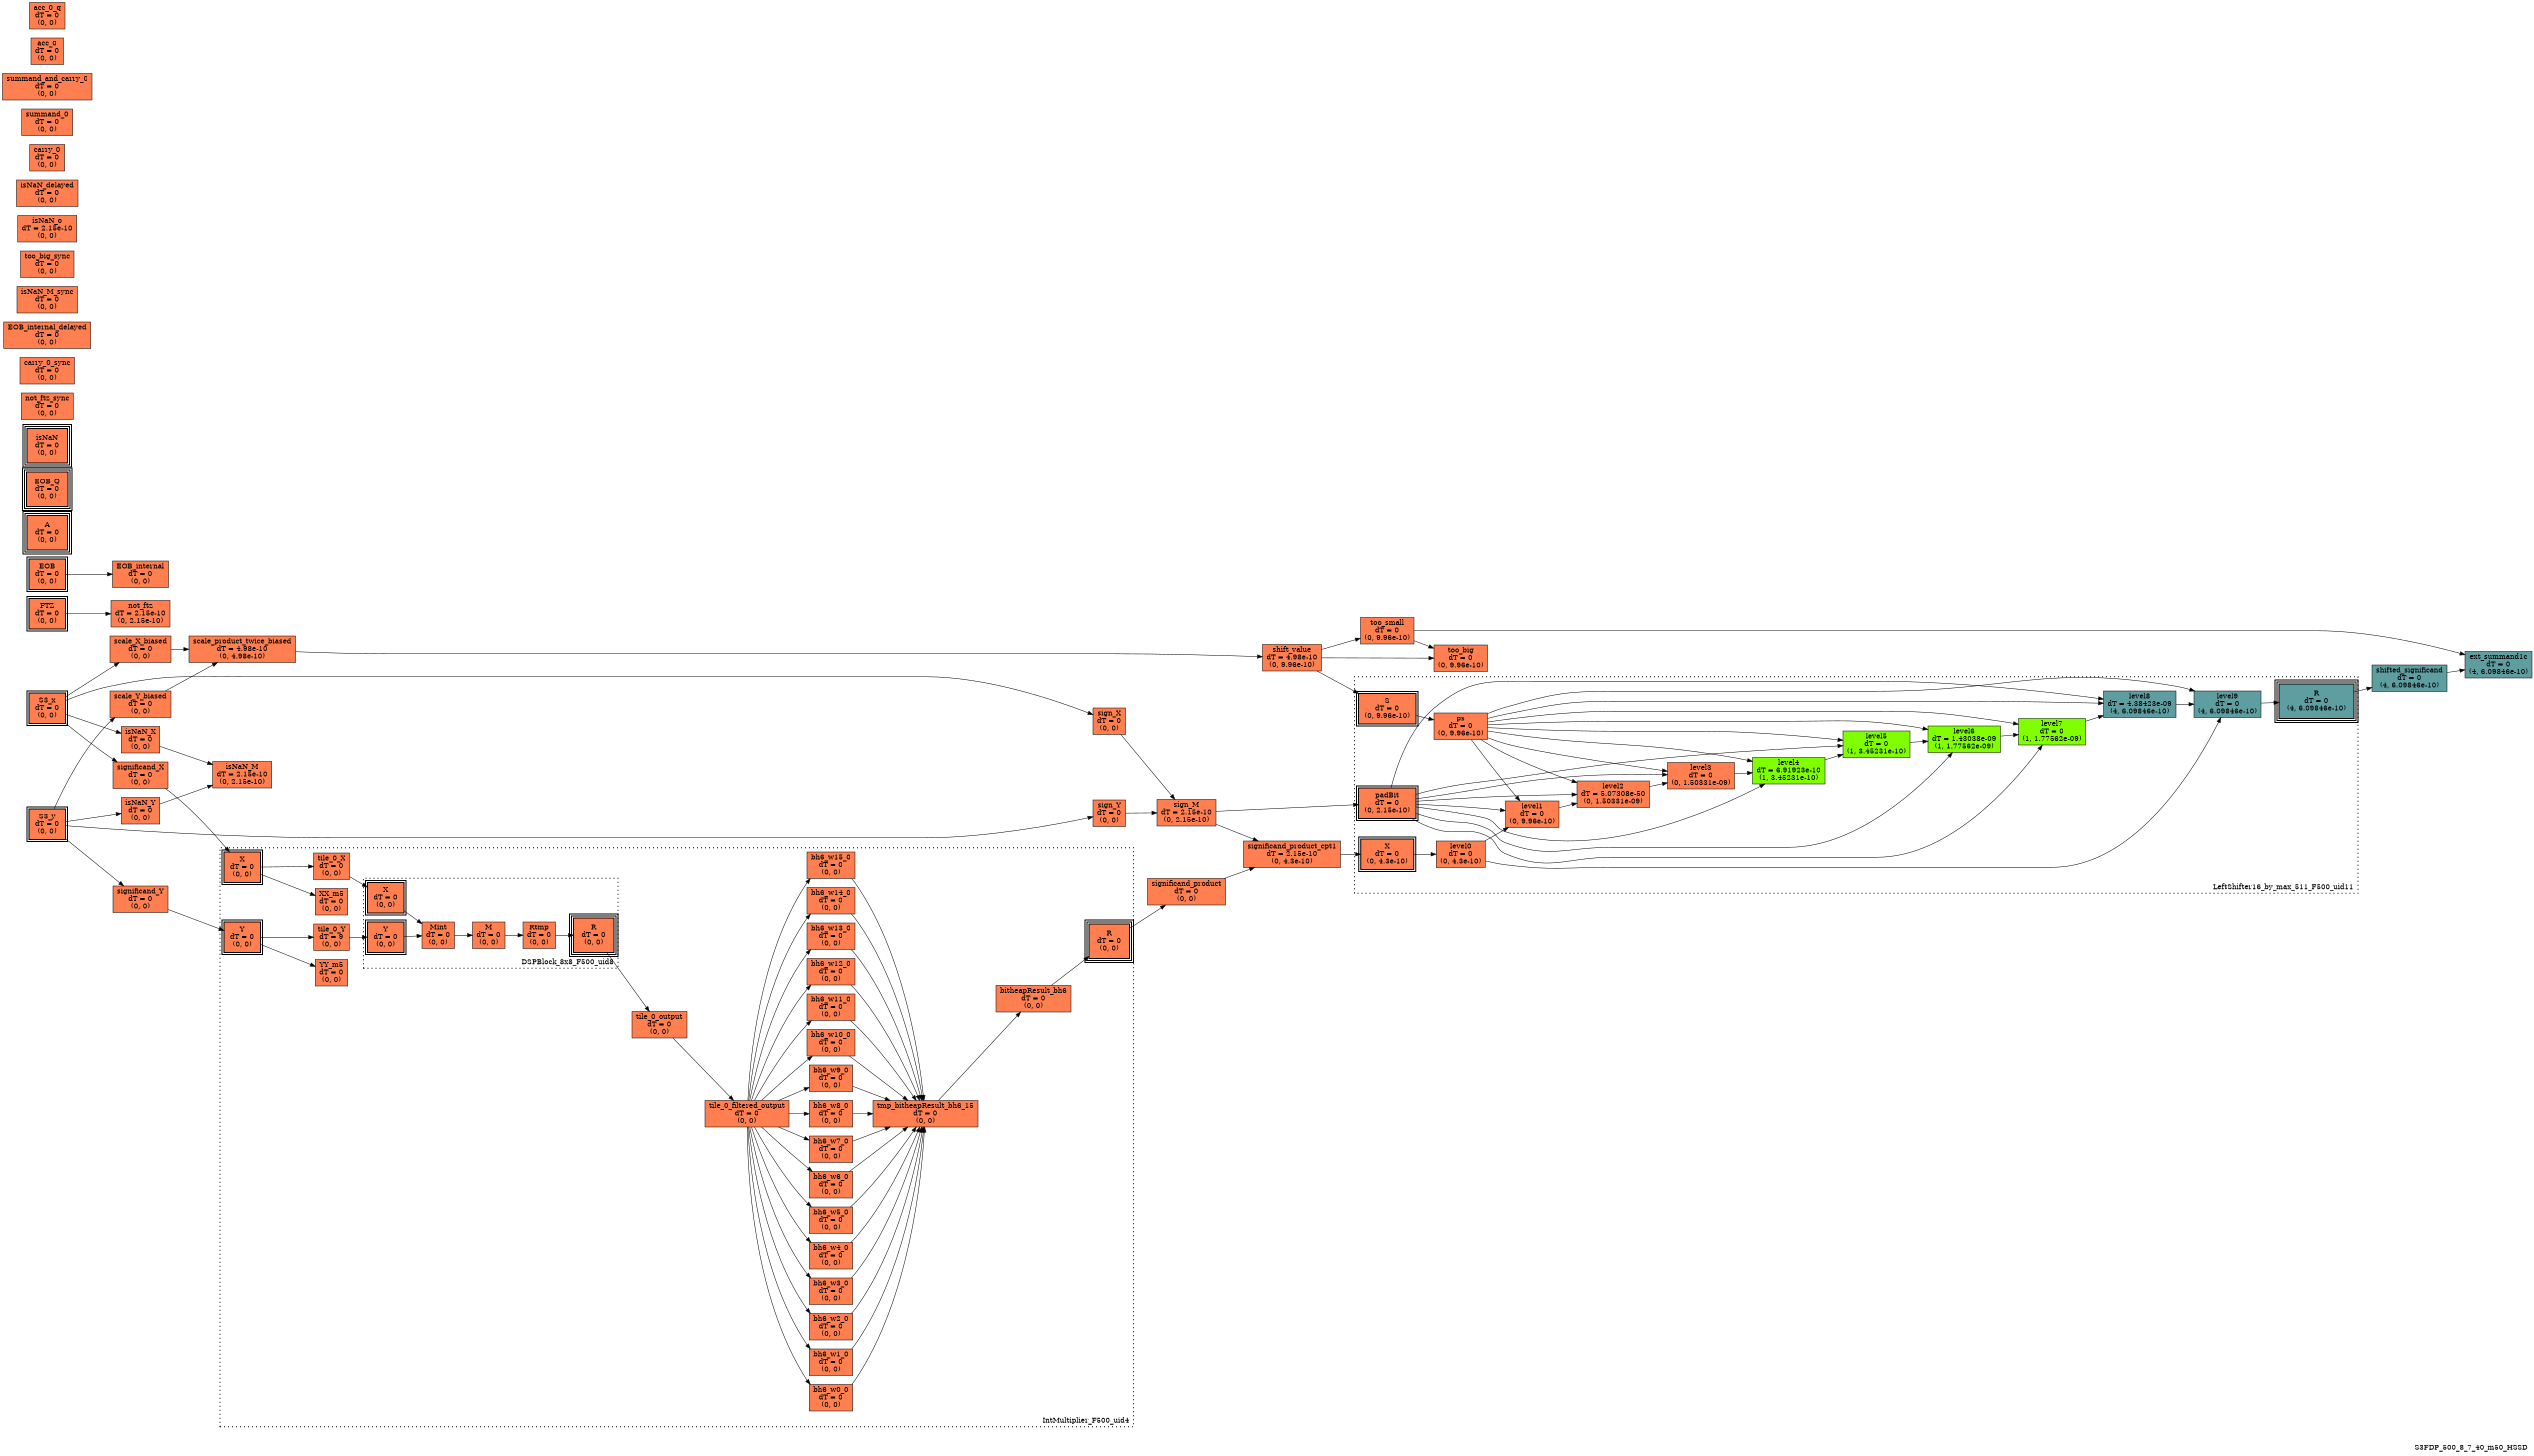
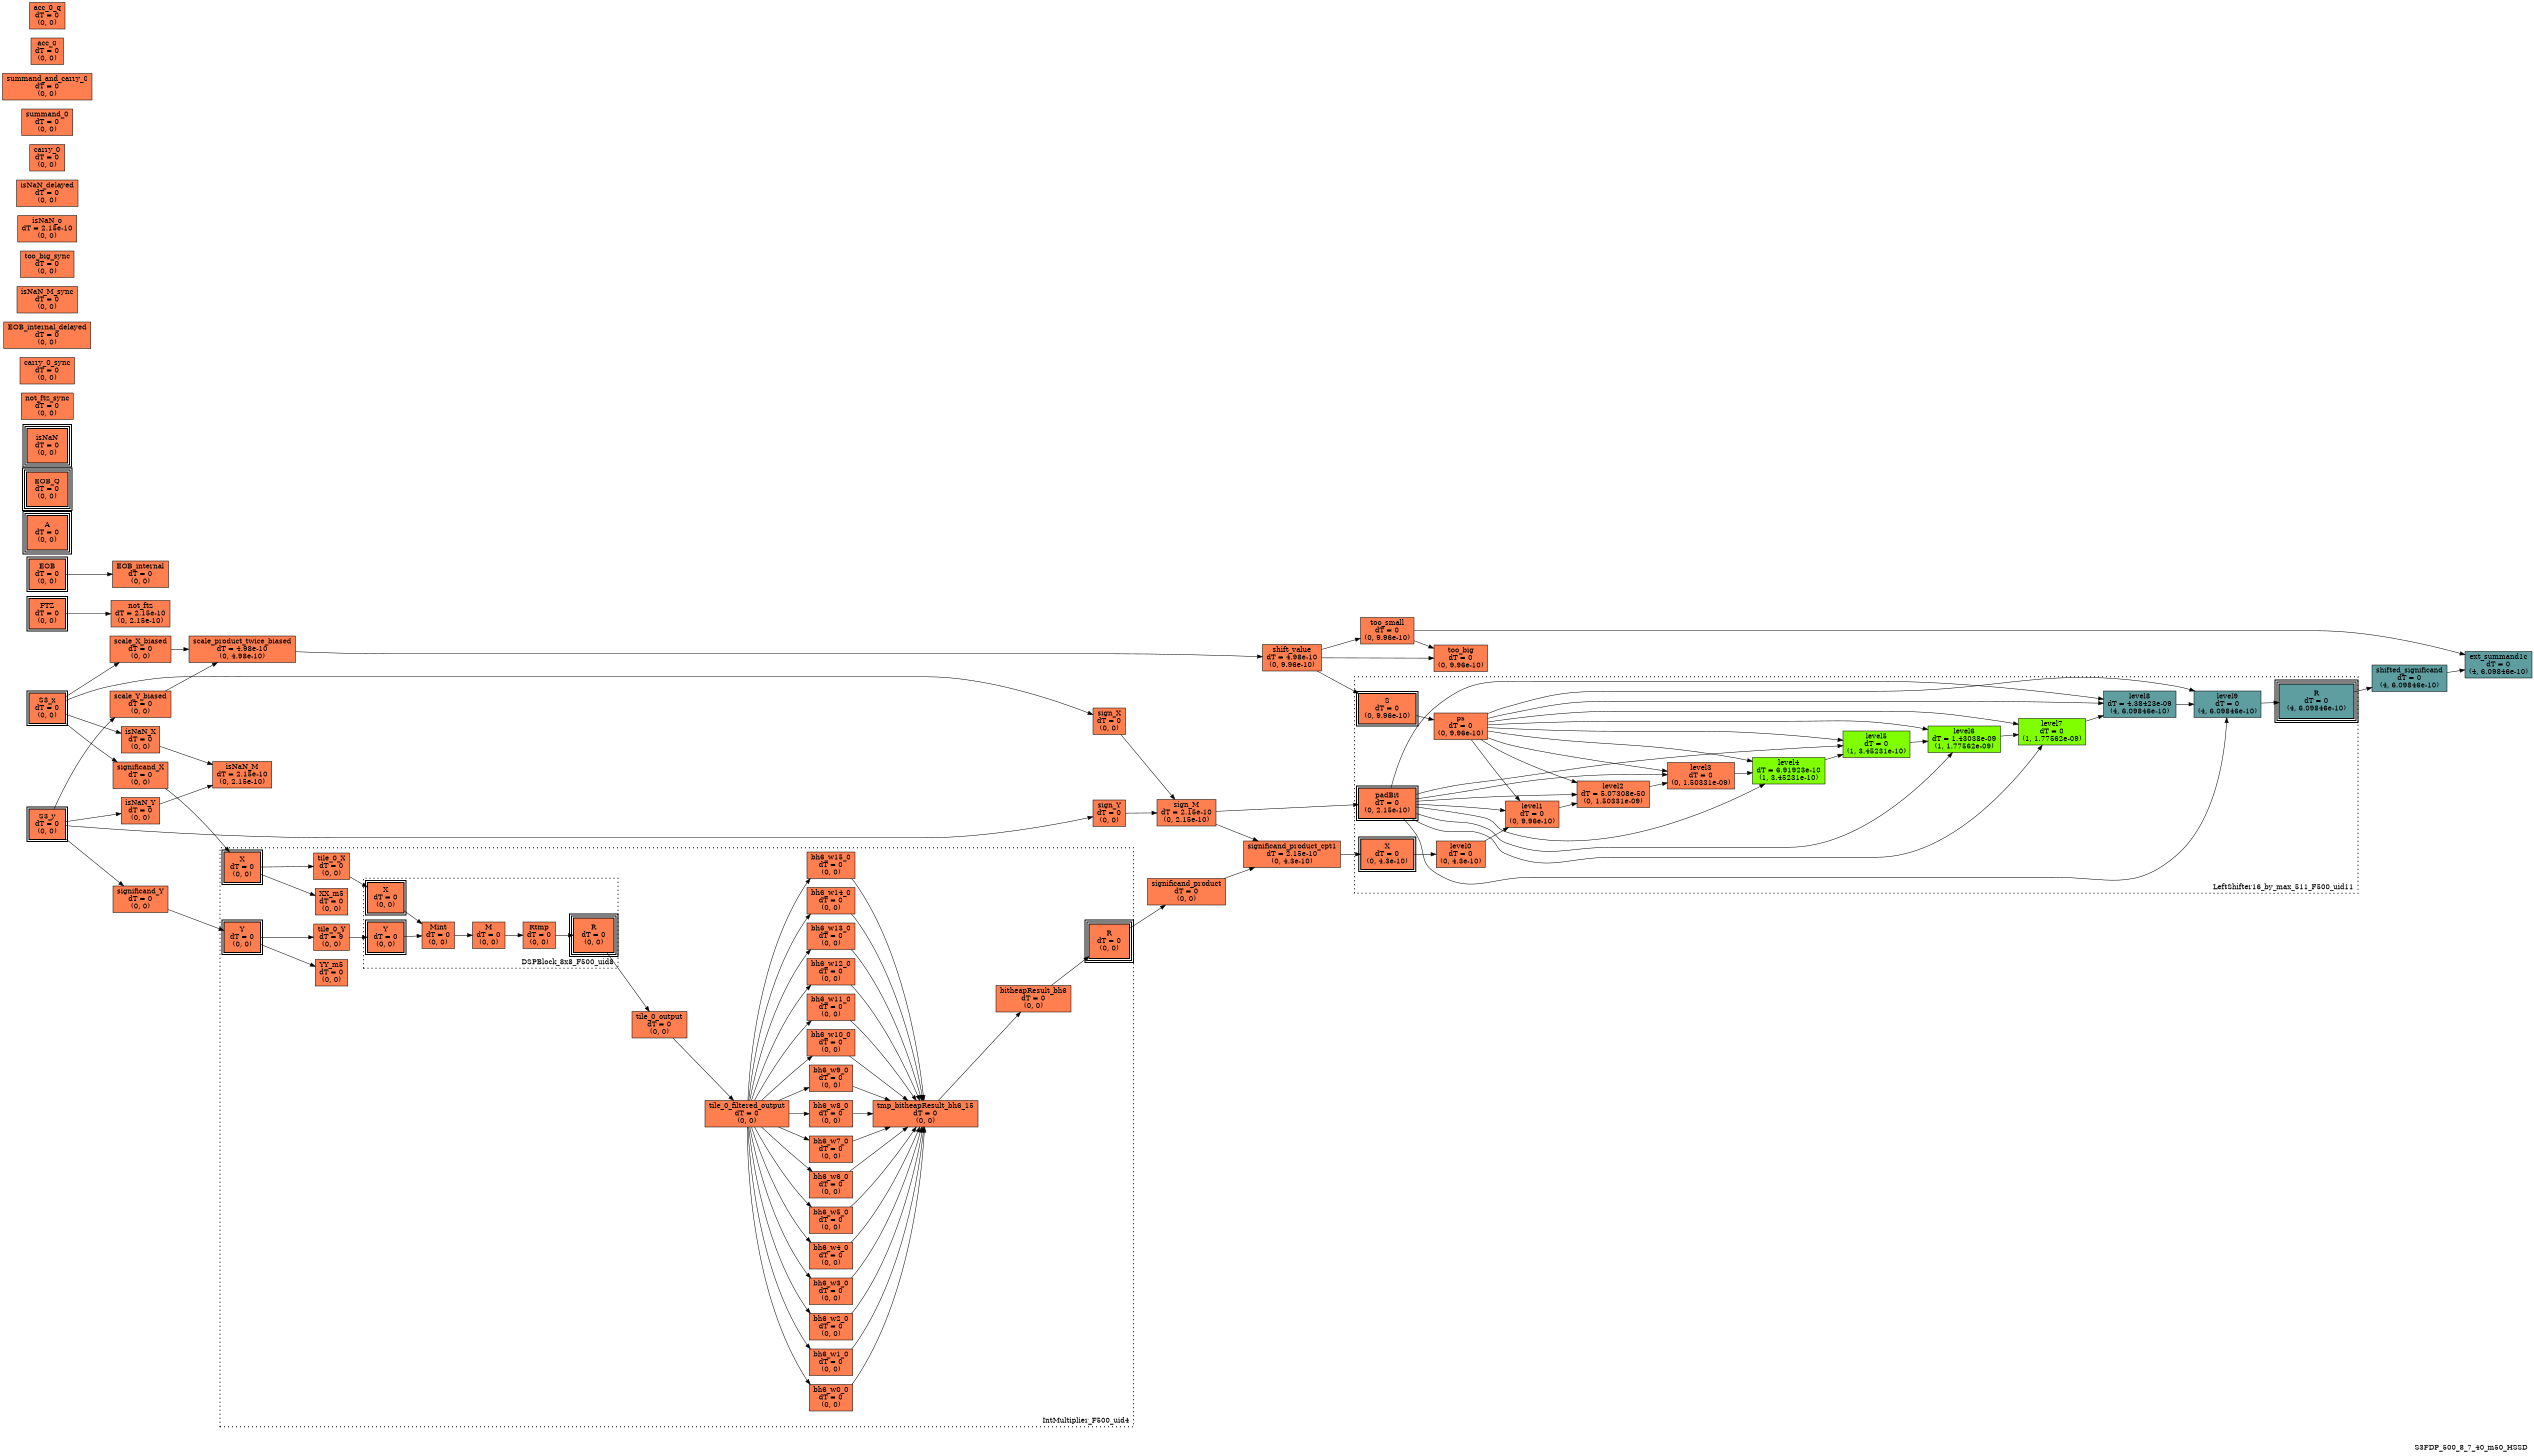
edge "level0 dT = 0 (0, 4.3e-10)" -> "level9 dT = 0 (4, 6.09846e-10)": now "padBit dT = 0 (0, 2.15e-10)" -> "level9 dT = 0 (4, 6.09846e-10)"
